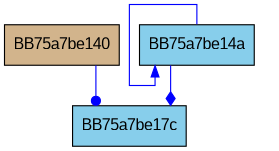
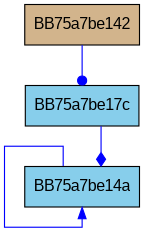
node "BB75a7be140": label "BB75a7be140" -> "BB75a7be142"
edge "BB75a7be14a" -> "BB75a7be17c": reversed
